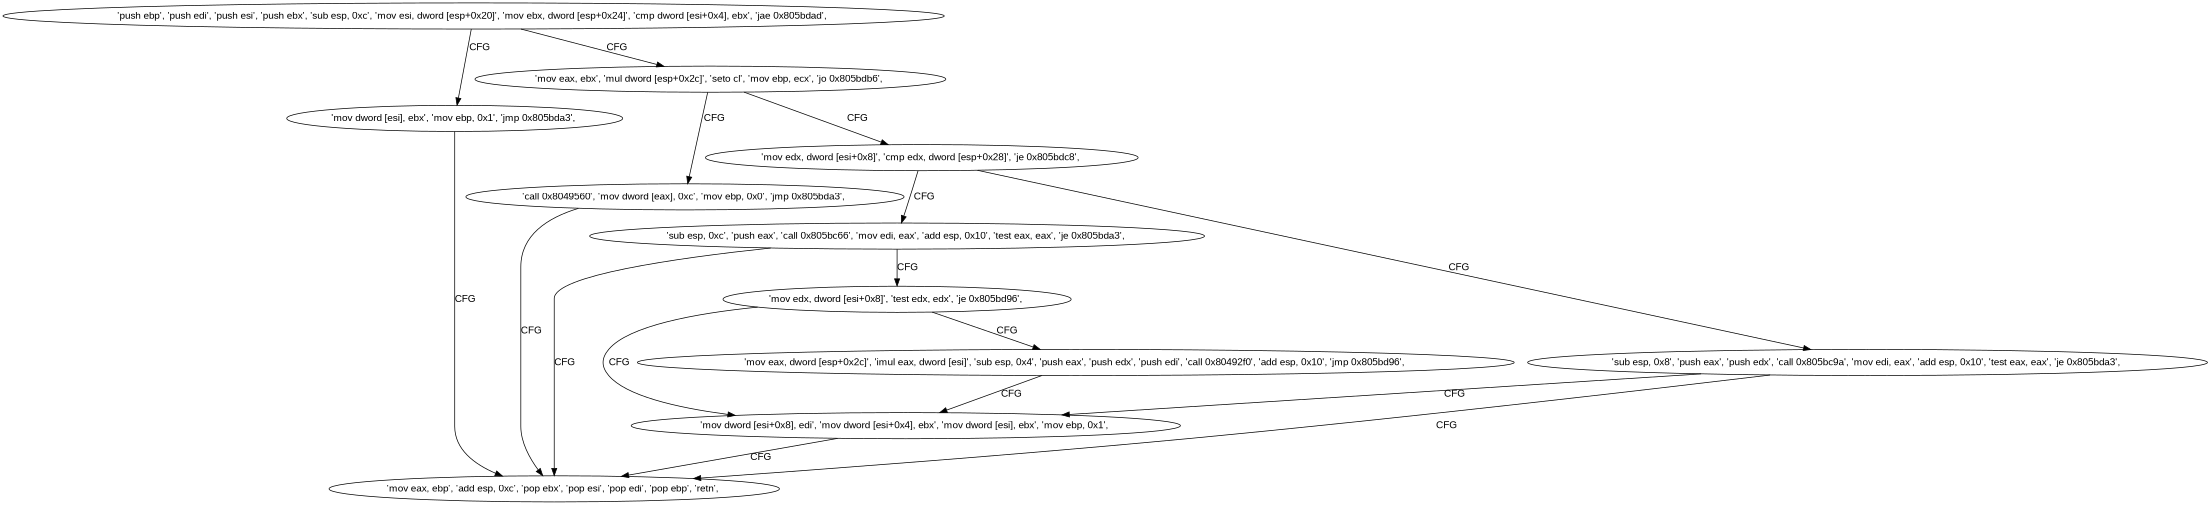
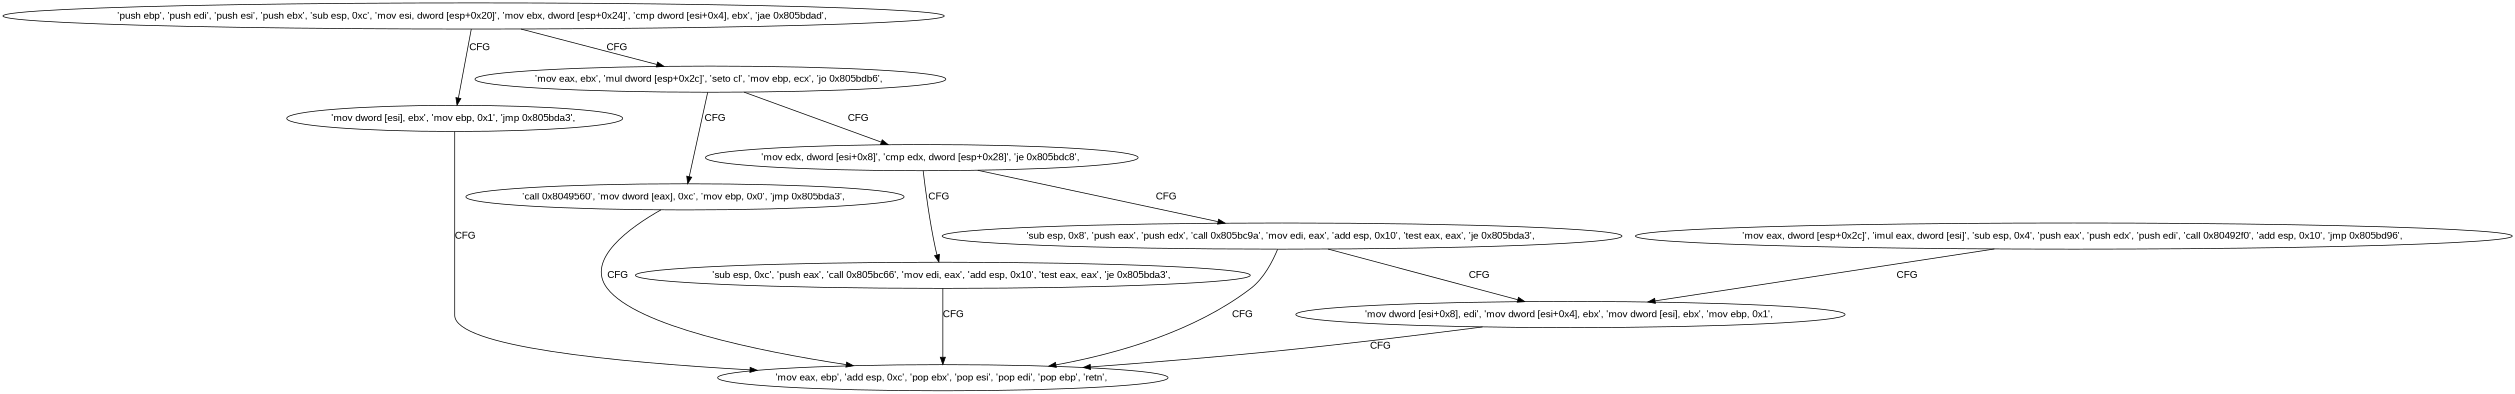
node "'mov edx, dword [esi+0x8]', 'test edx, edx', 'je 0x805bd96',": removed
